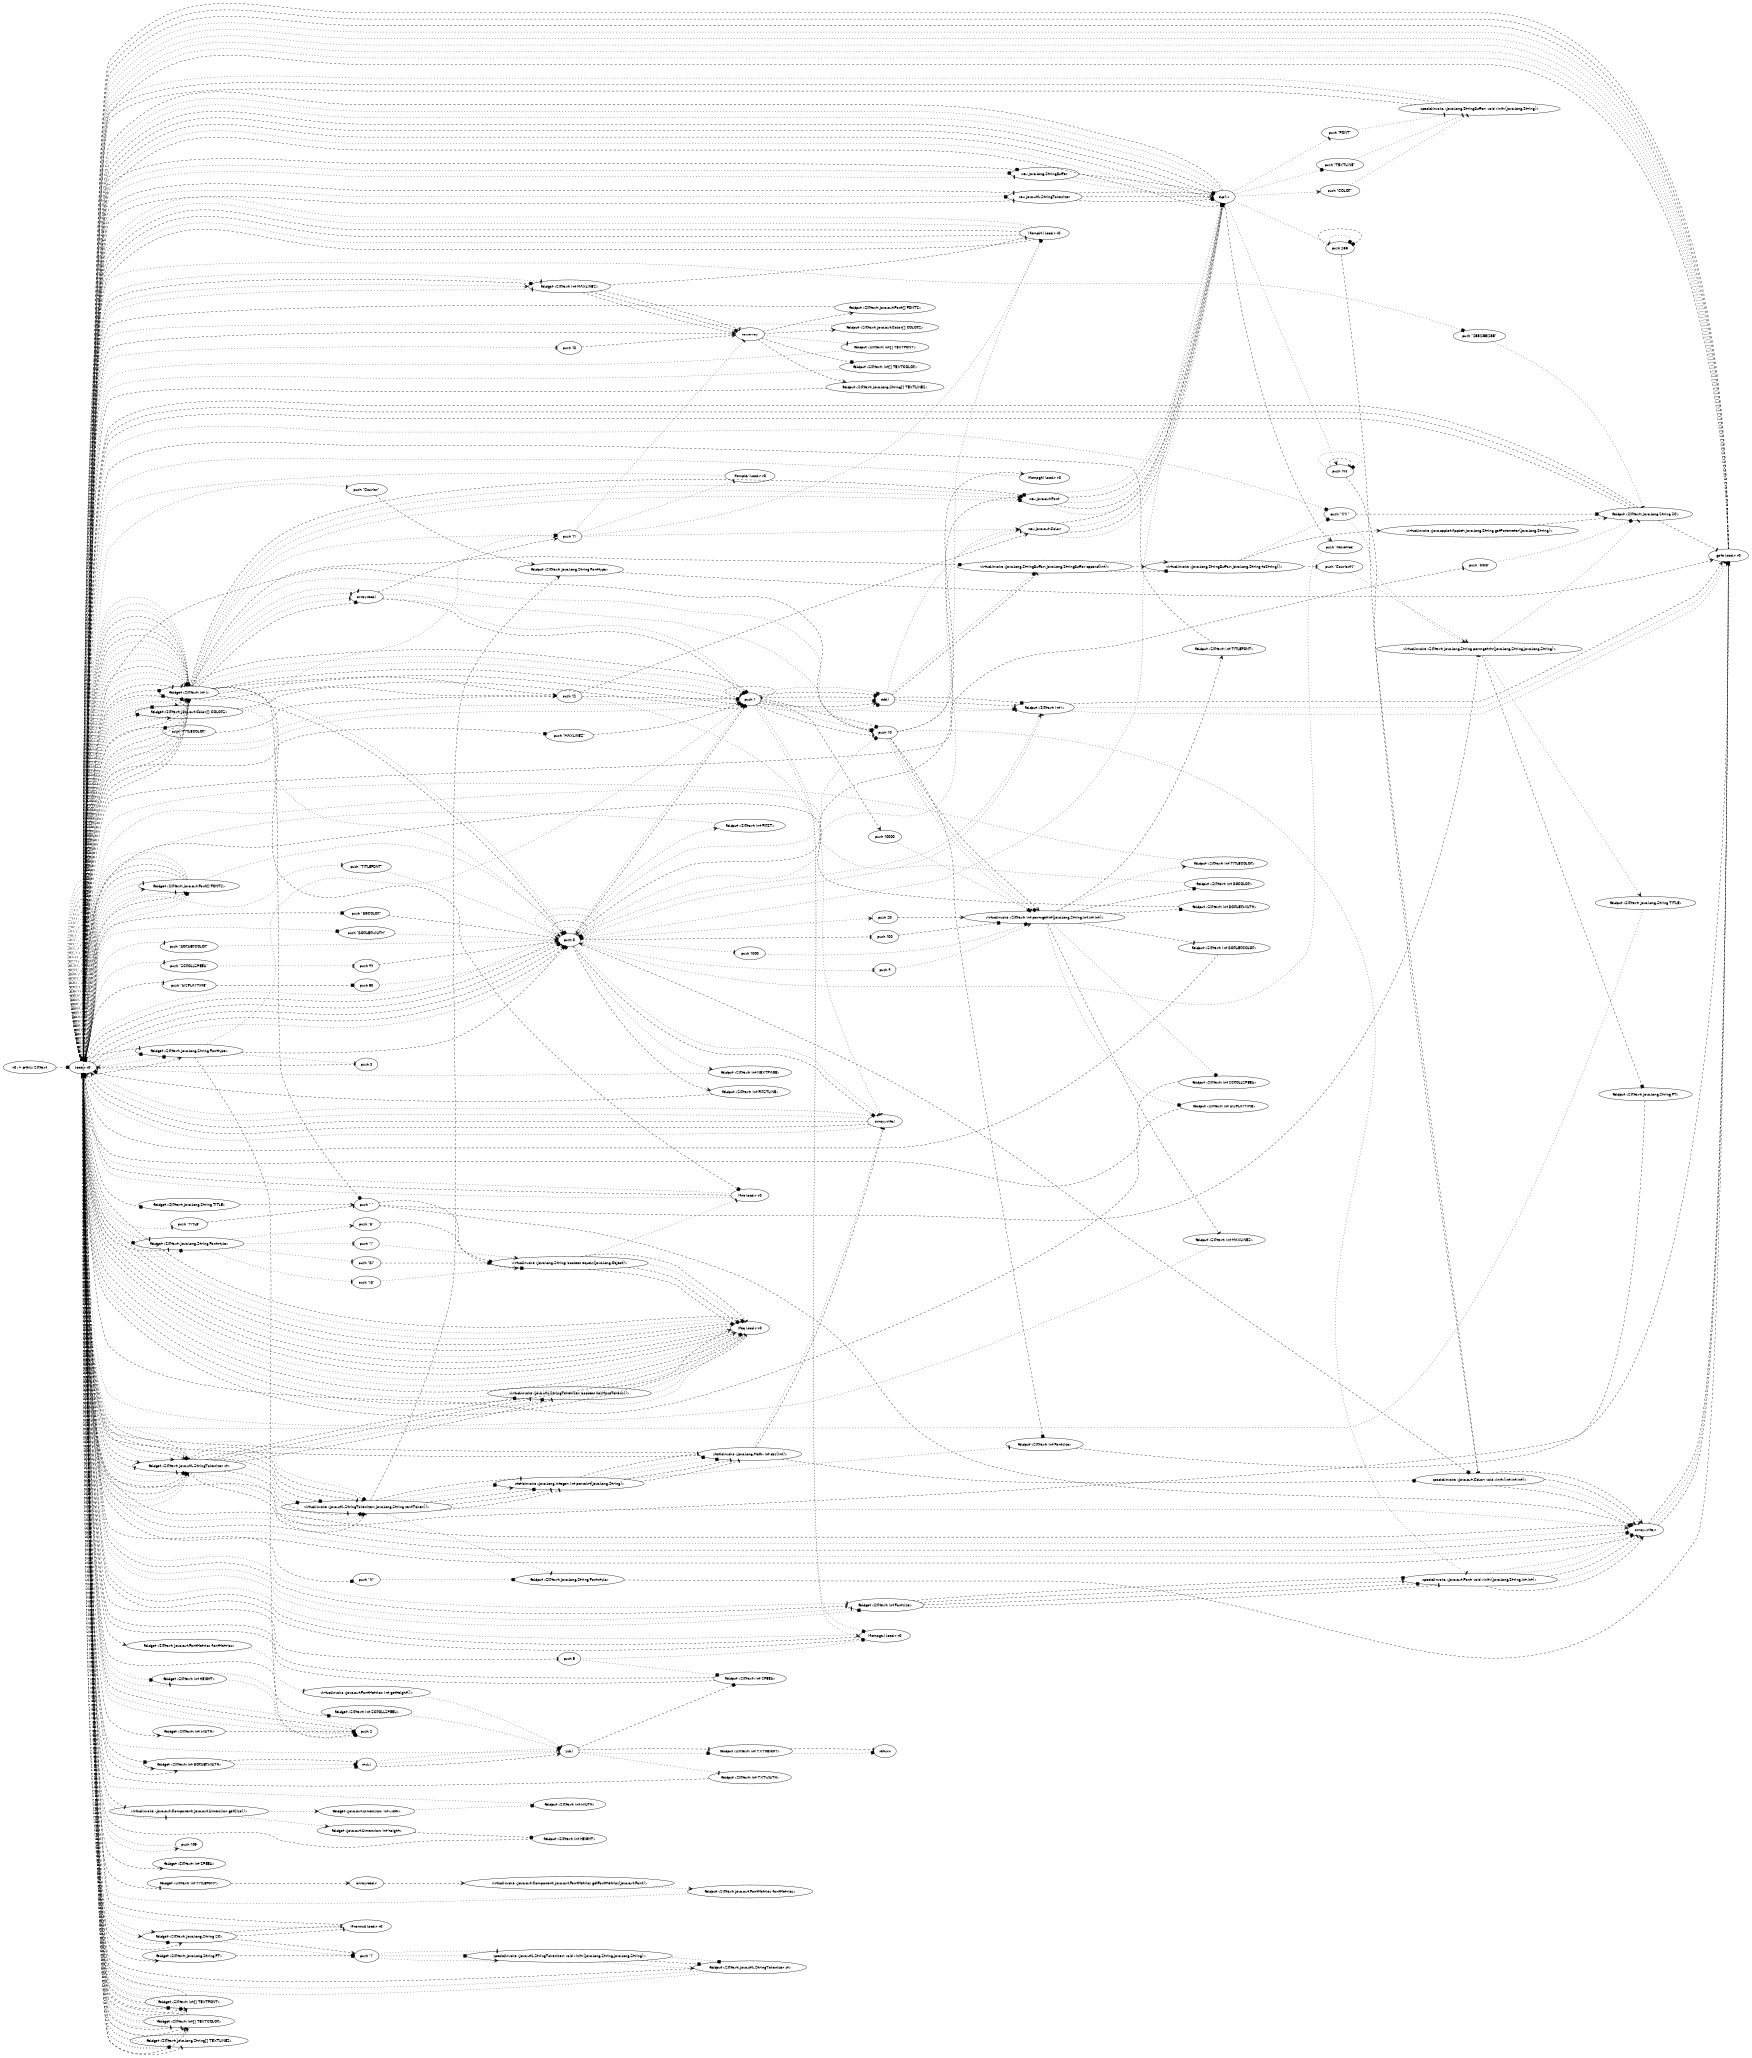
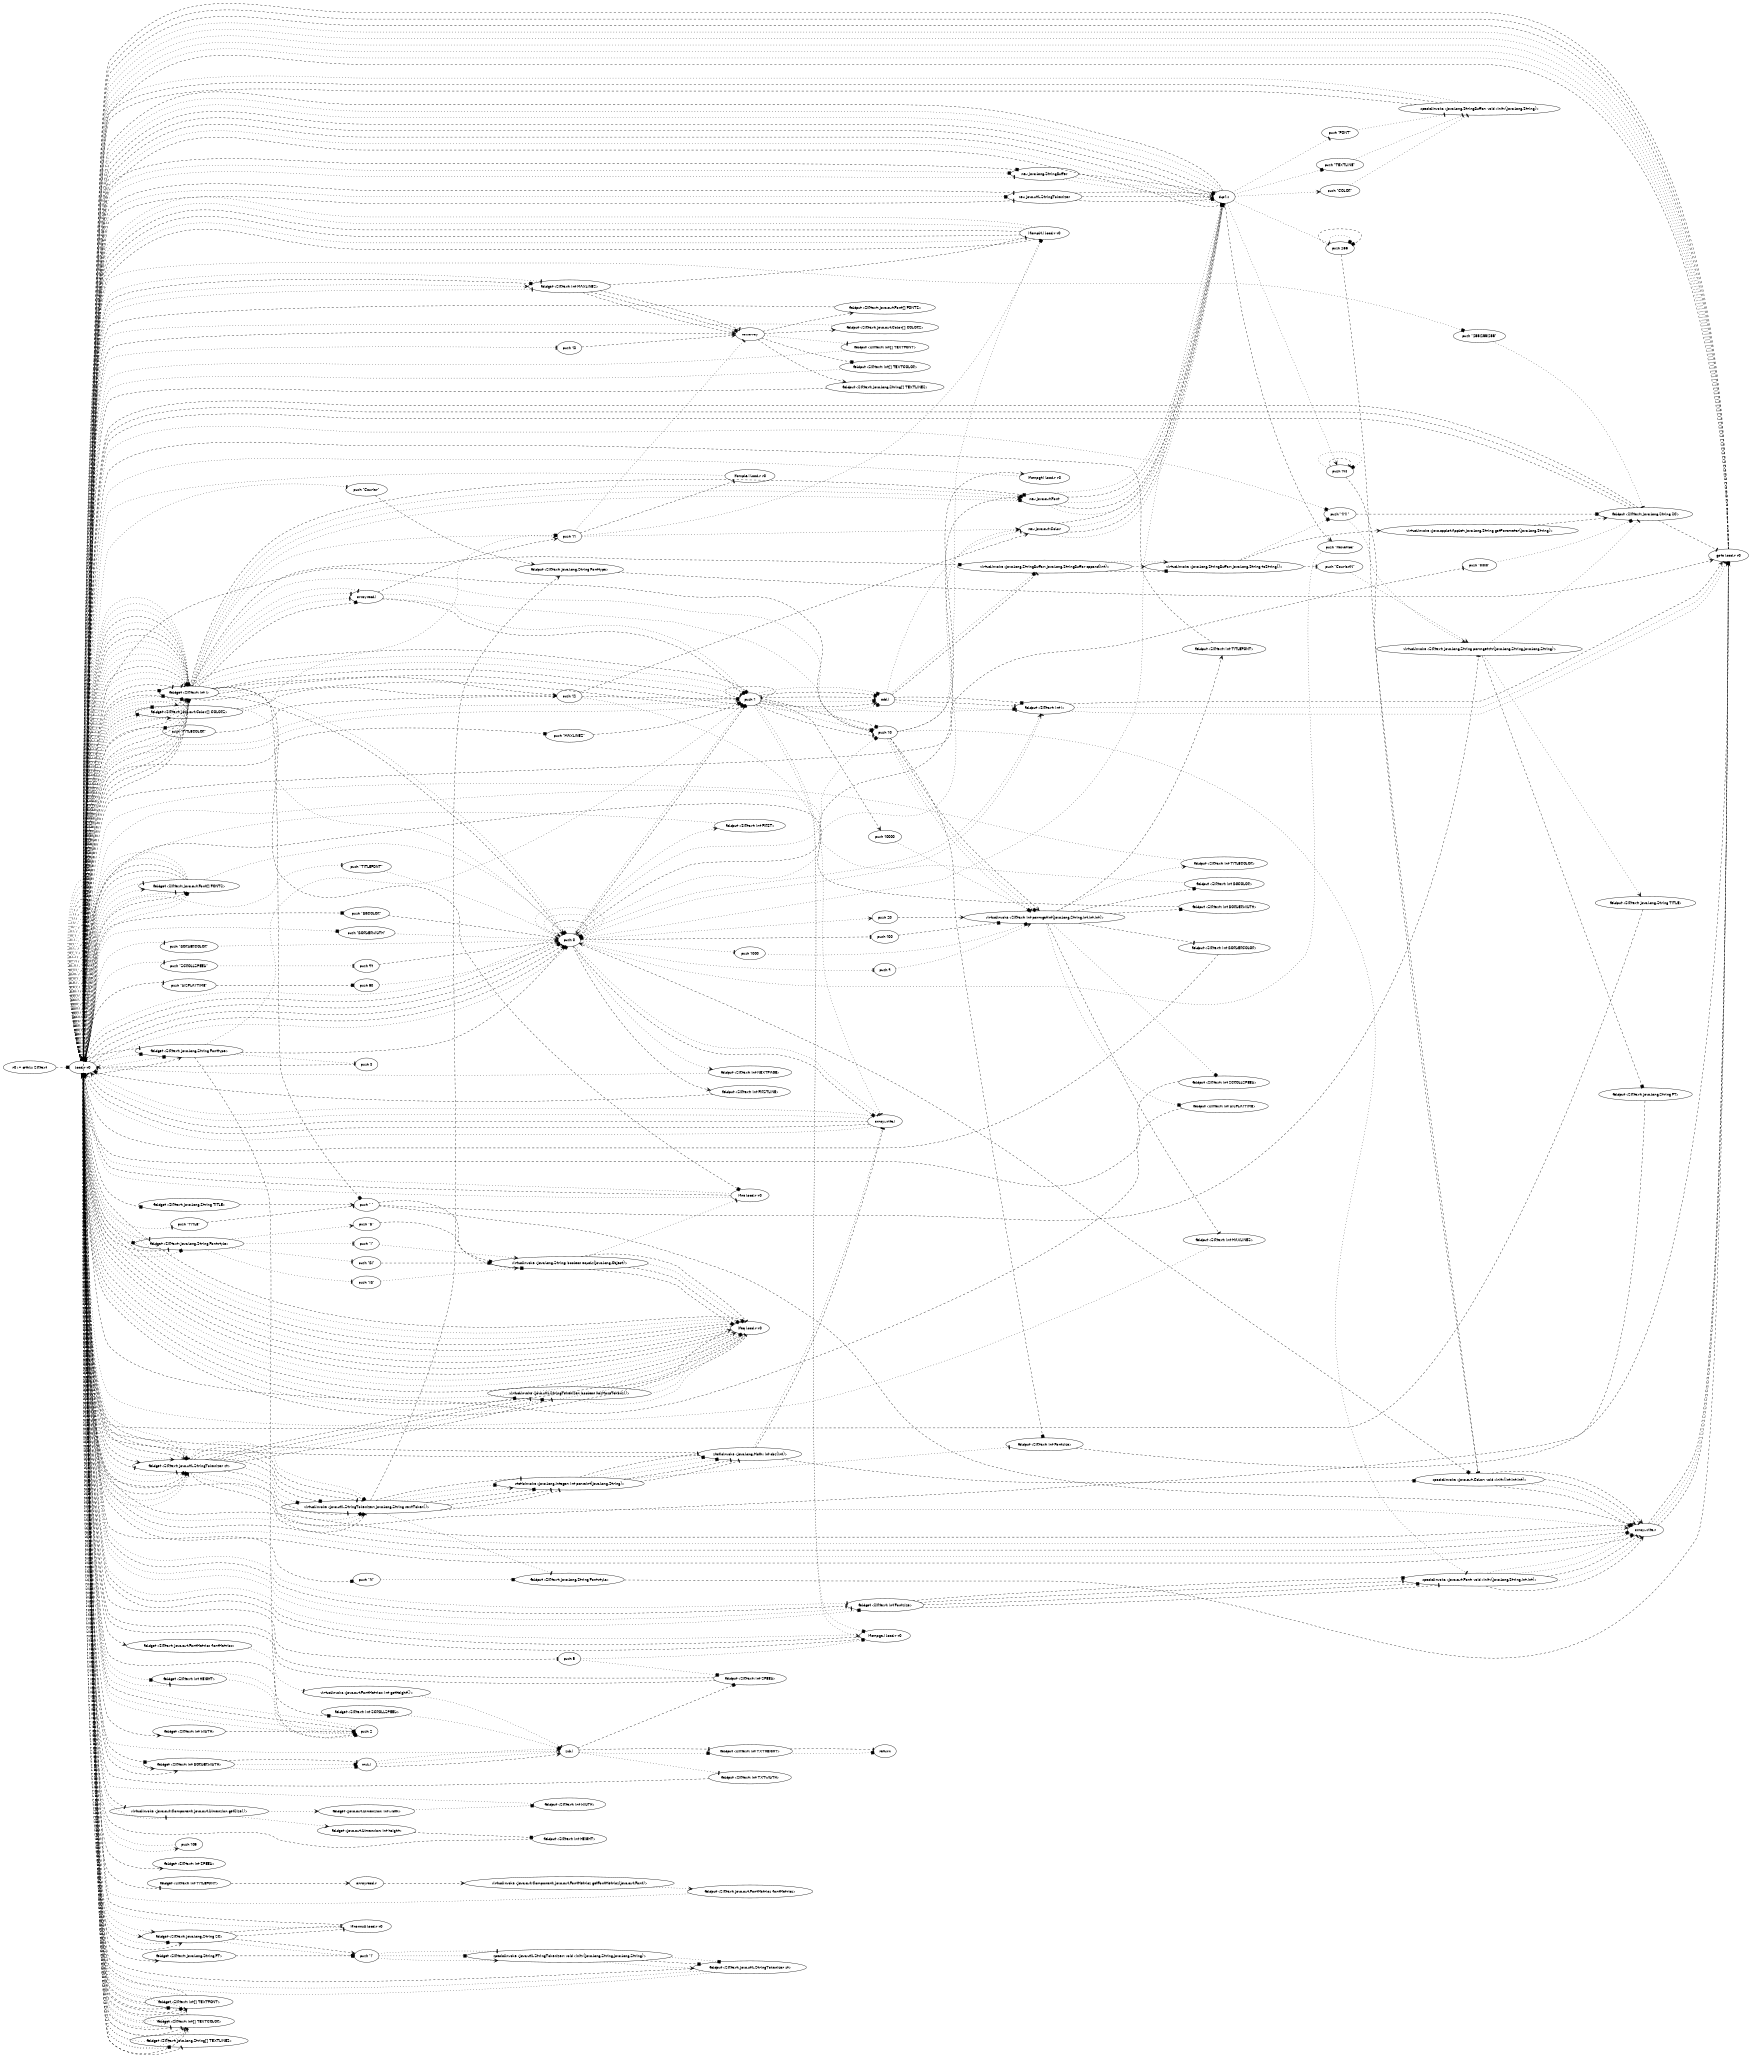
edge "push 11" -> "ifcmple.i load.r r0": style dotted -> dashed
edge "fieldput <SIRtext: java.lang.String TITLE>" -> "load.r r0": style dotted -> dashed
